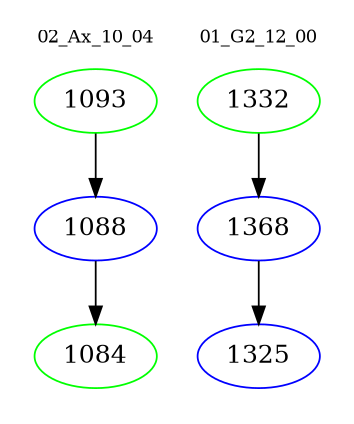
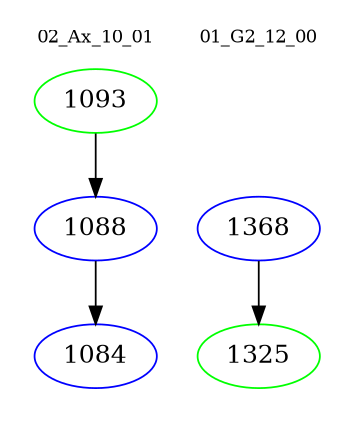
cluster "02_Ax_10_04": label "02_Ax_10_04" -> "02_Ax_10_01"
node "1332": removed
node "1084": color green -> blue
node "1325": color blue -> green
